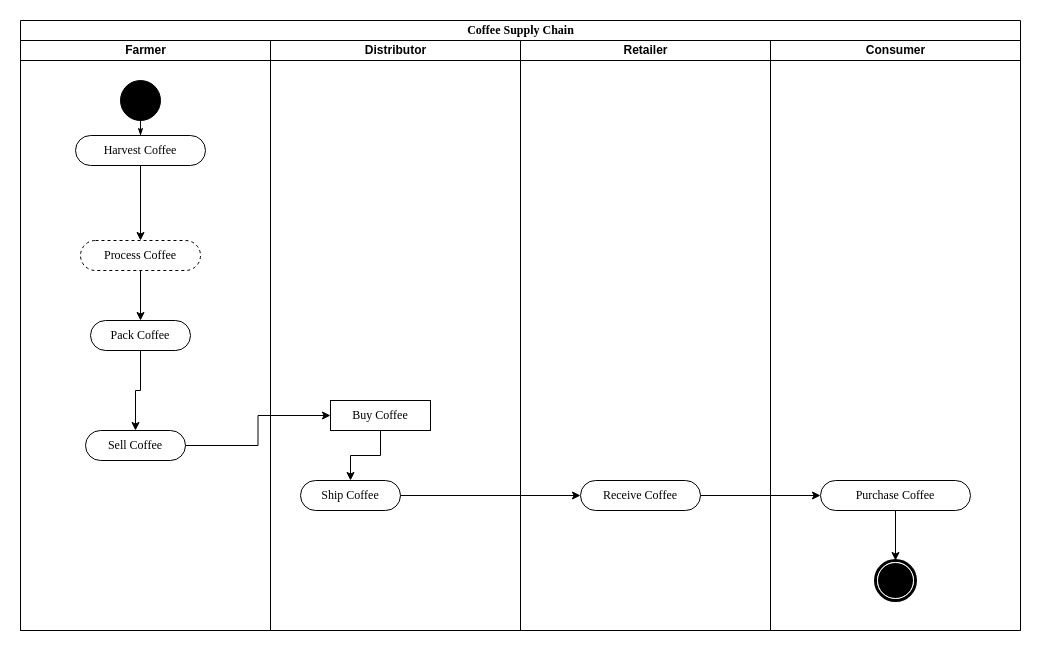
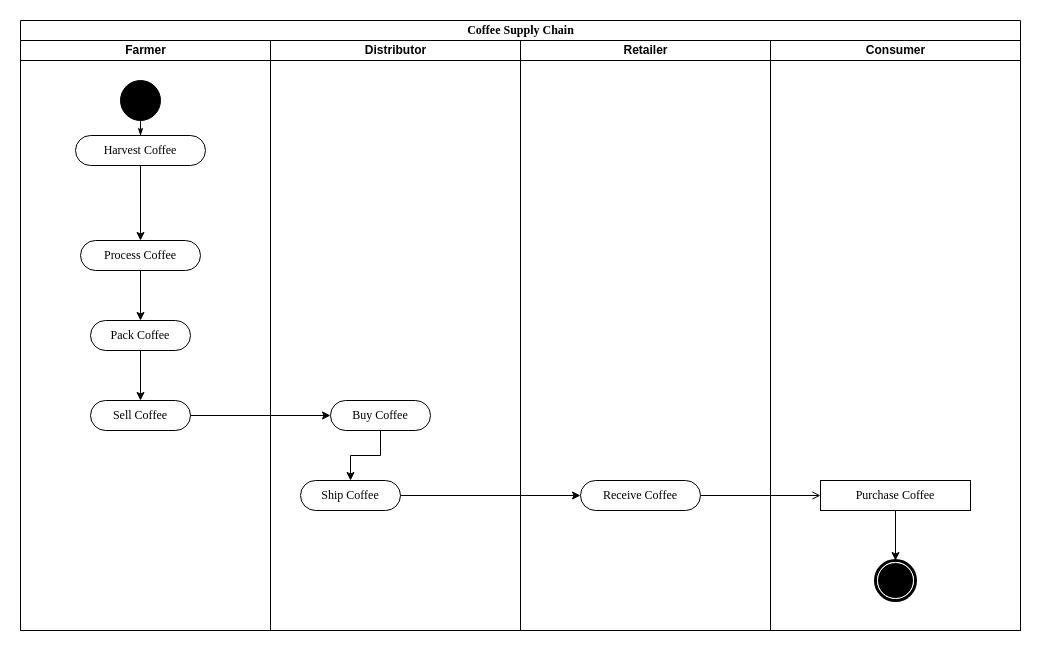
node "Process Coffee": style dashed -> solid
node "Buy Coffee": shape rectangle -> rounded rectangle
node "Sell Coffee": moved (136, 446) -> (141, 416)
edge "Receive Coffee" -> "Purchase Coffee": arrowhead classic -> open
node "Purchase Coffee": shape rounded rectangle -> rectangle
